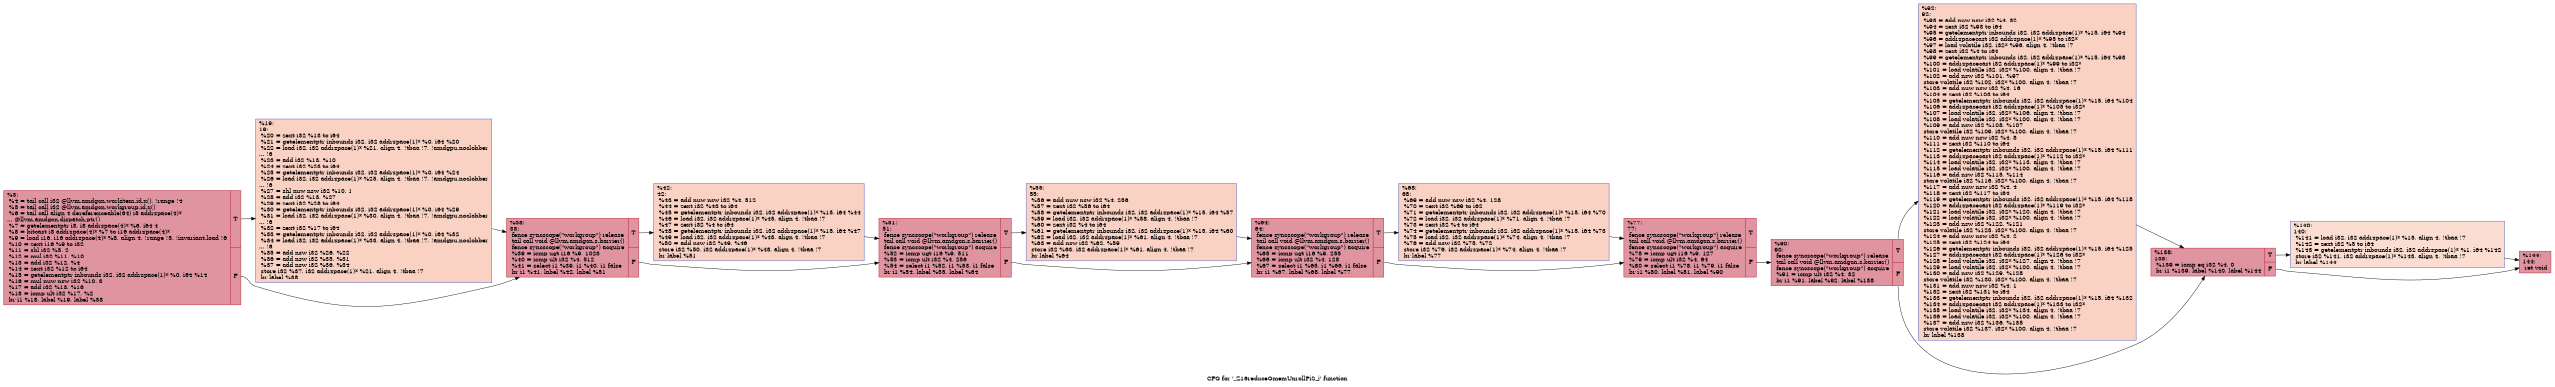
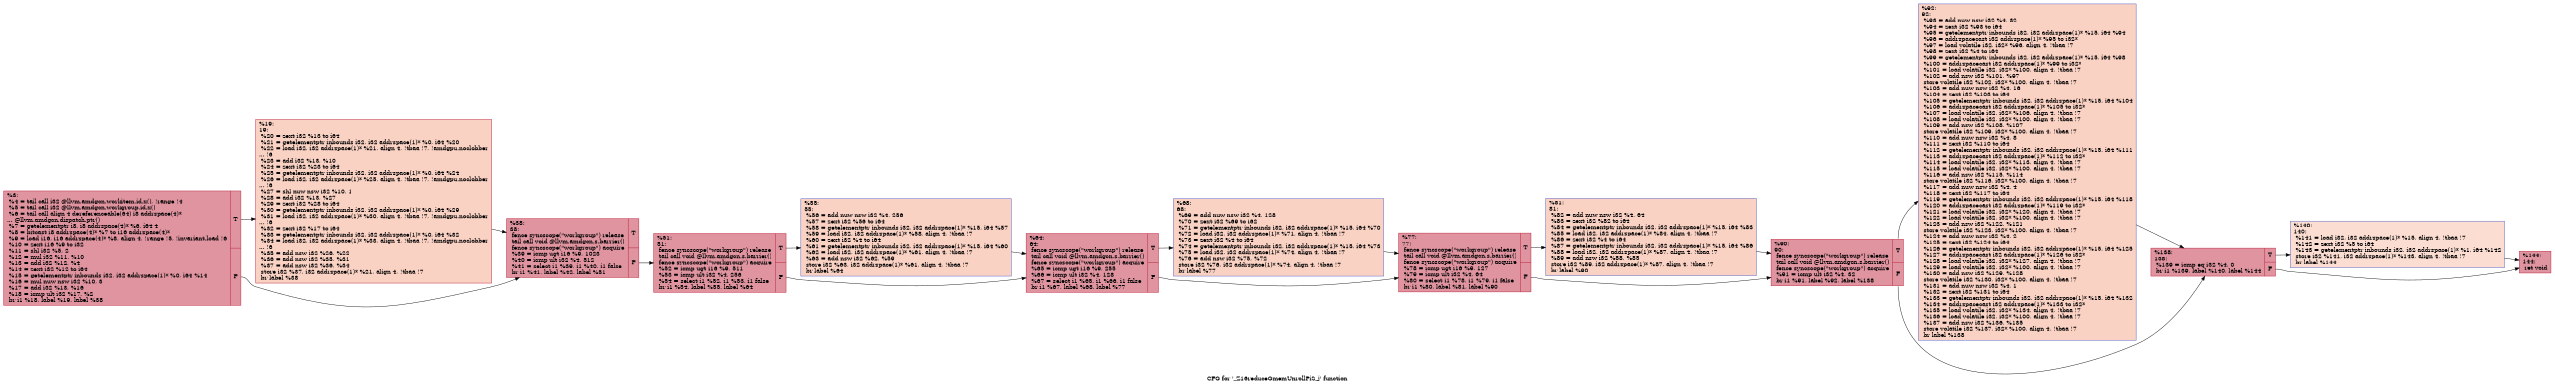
node "%19:": color #3d50c3ff -> #b70d28ff
node "%42:": removed
node "%81:": added
